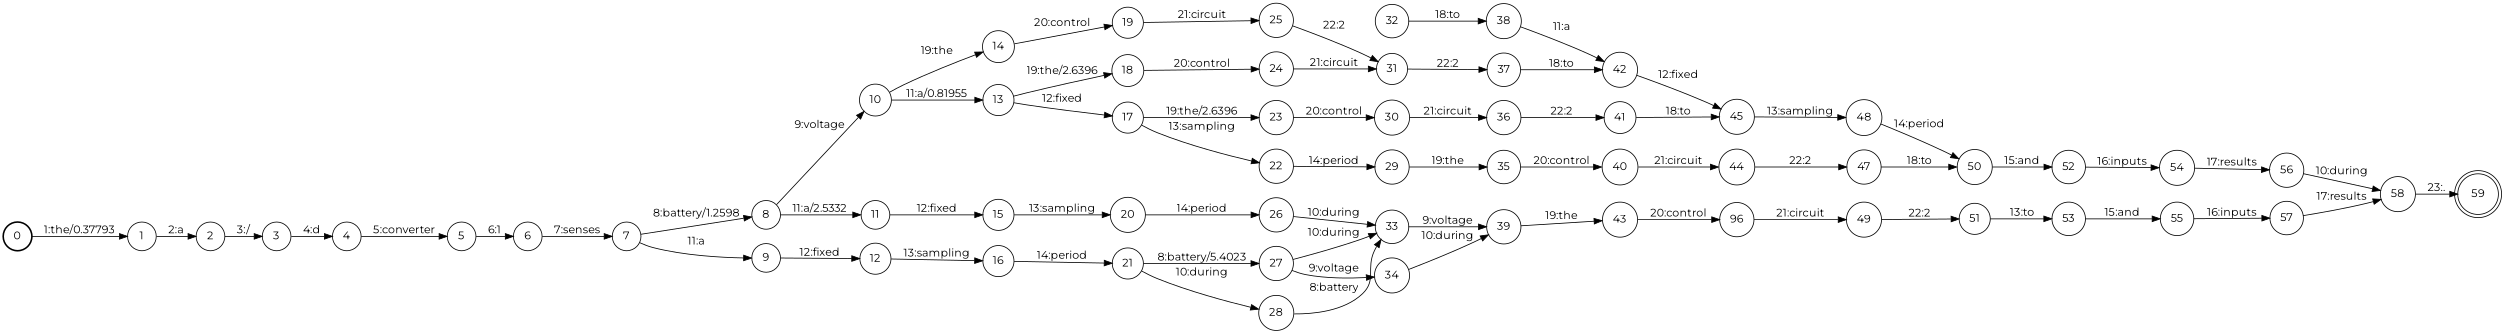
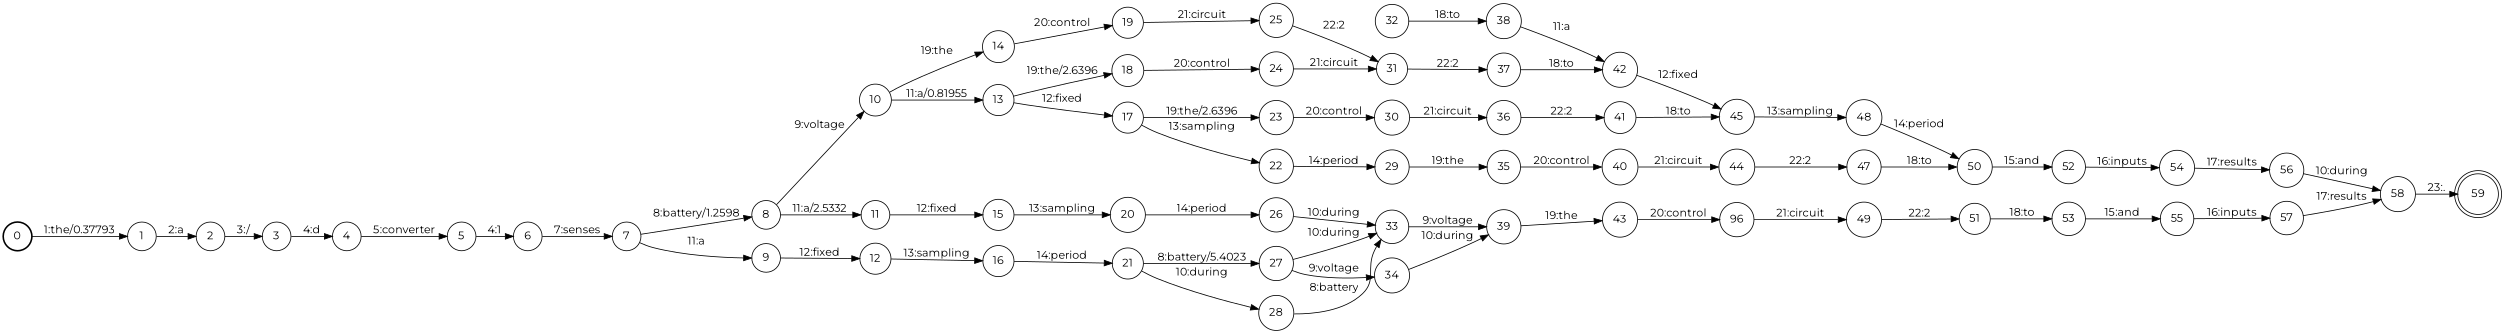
edge "51" -> "53": label "13:to" -> "18:to"
edge "5" -> "6": label "6:1" -> "4:1"
